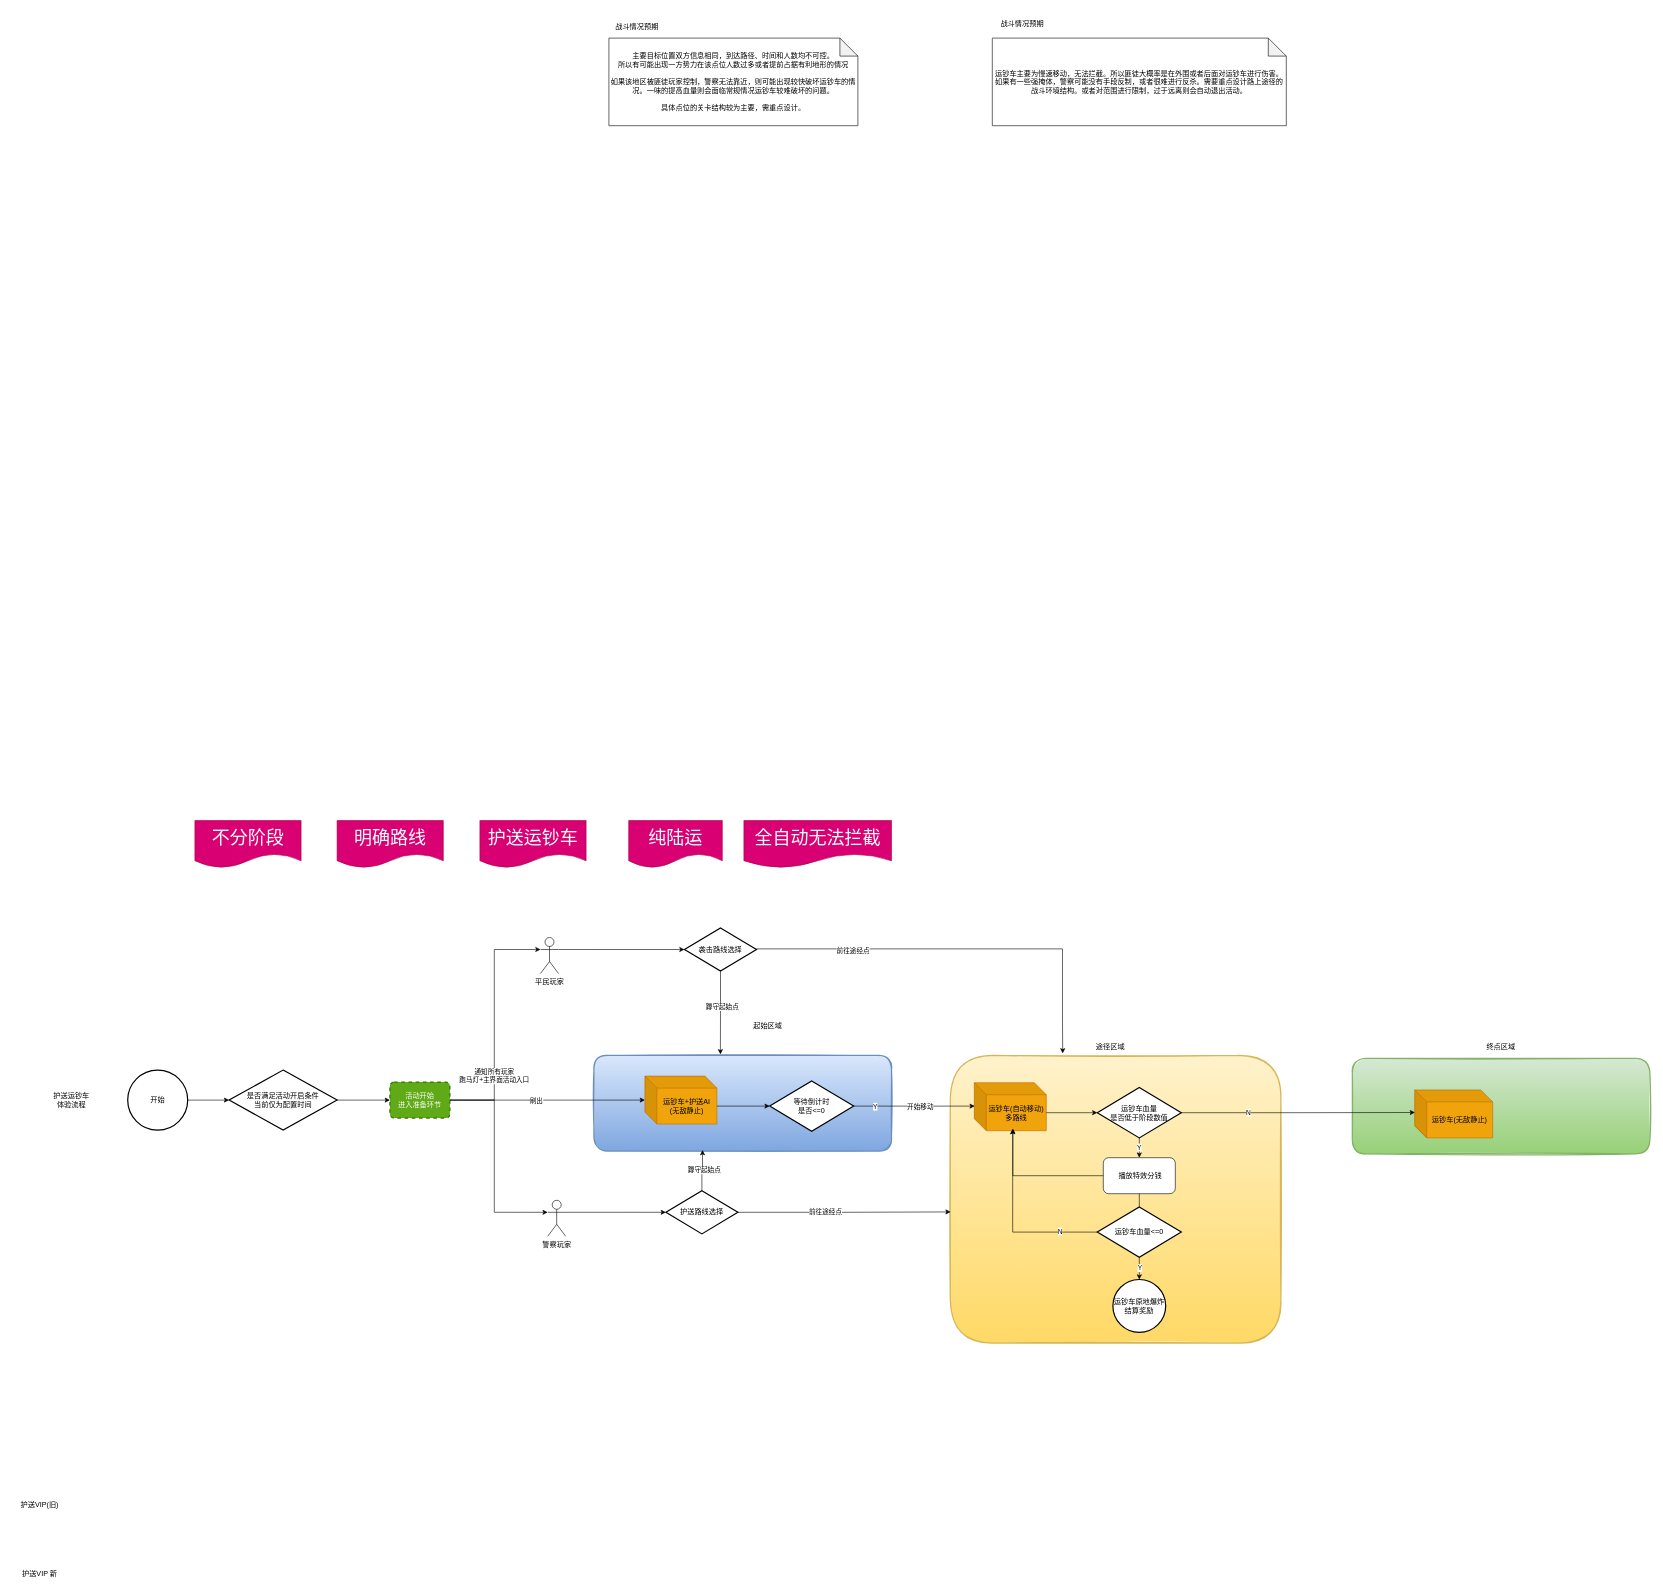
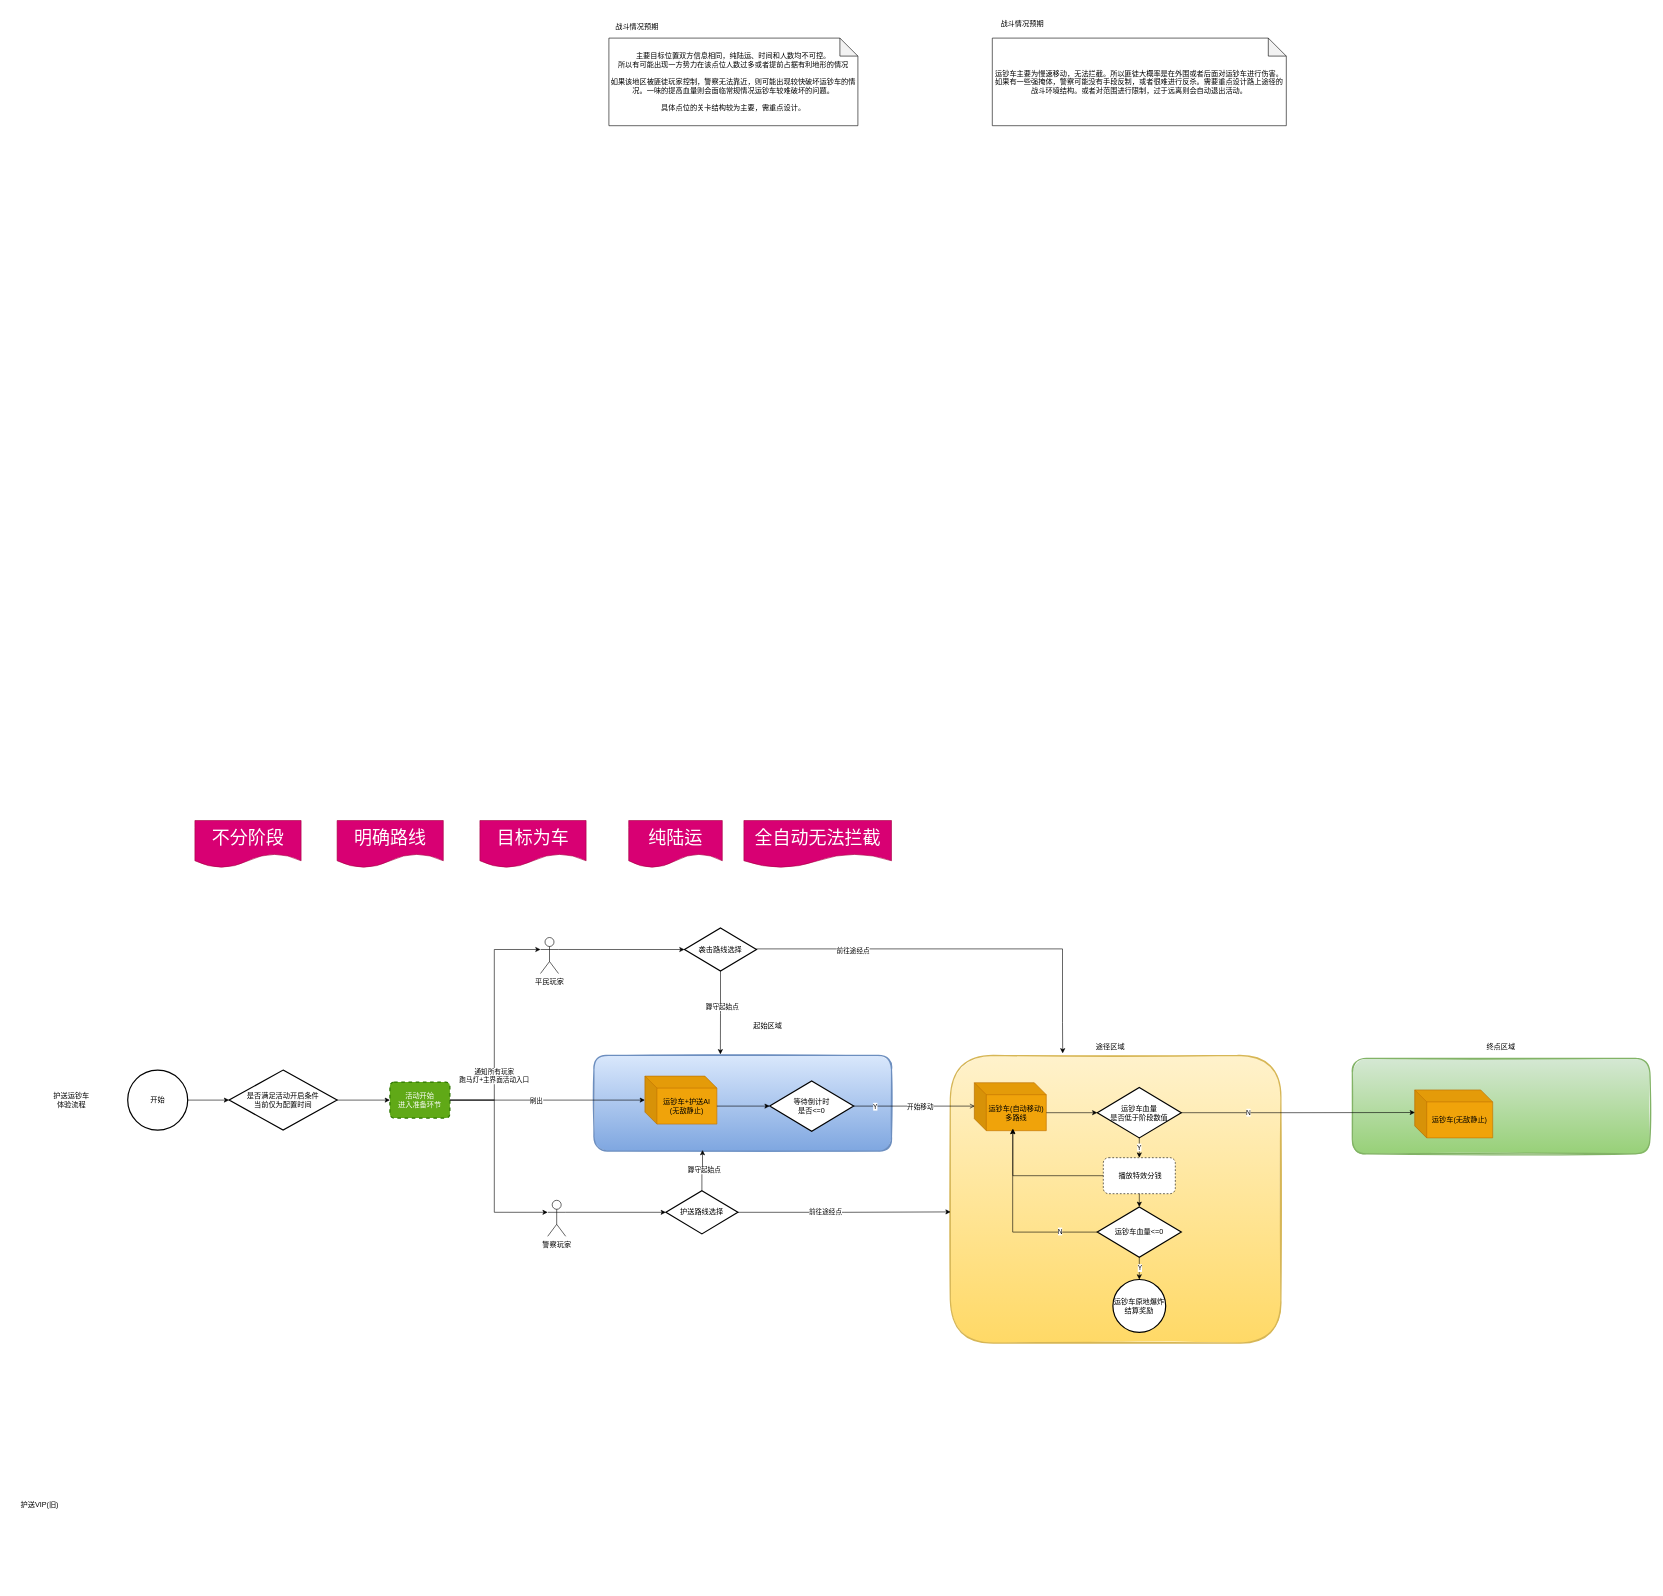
node "主要目标位置双方信息相同，到达路径、时间和人数均不可控。 所以有可能出现一方势力在该点位人数过多或者提前占据有利地形的情况 如果该地区被匪徒玩家控制，警察无法靠近，则可能出现较快破坏运钞车的情况。一味的提高血量则会面临常规情况运钞车较难破坏的问题。 具体点位的关卡结构较为主要，需重点设计。": label "主要目标位置双方信息相同，到达路径、时间和人数均不可控。 所以有可能出现一方势力在该点位人数过多或者提前占据有利地形的情况 如果该地区被匪徒玩家控制，警察无法靠近，则可能出现较快破坏运钞车的情况。一味的提高血量则会面临常规情况运钞车较难破坏的问题。 具体点位的关卡结构较为主要，需重点设计。" -> "主要目标位置双方信息相同，纯陆运、时间和人数均不可控。 所以有可能出现一方势力在该点位人数过多或者提前占据有利地形的情况 如果该地区被匪徒玩家控制，警察无法靠近，则可能出现较快破坏运钞车的情况。一味的提高血量则会面临常规情况运钞车较难破坏的问题。 具体点位的关卡结构较为主要，需重点设计。"
node "护送运钞车": label "护送运钞车" -> "目标为车"
edge "等待倒计时 是否<=0" -> "运钞车(自动移动) 多路线": arrowhead classic -> open
node "播放特效分钱": style solid -> dashed
edge "播放特效分钱" -- "运钞车血量<=0": arrowhead none -> classic
node "护送VIP 新": removed
